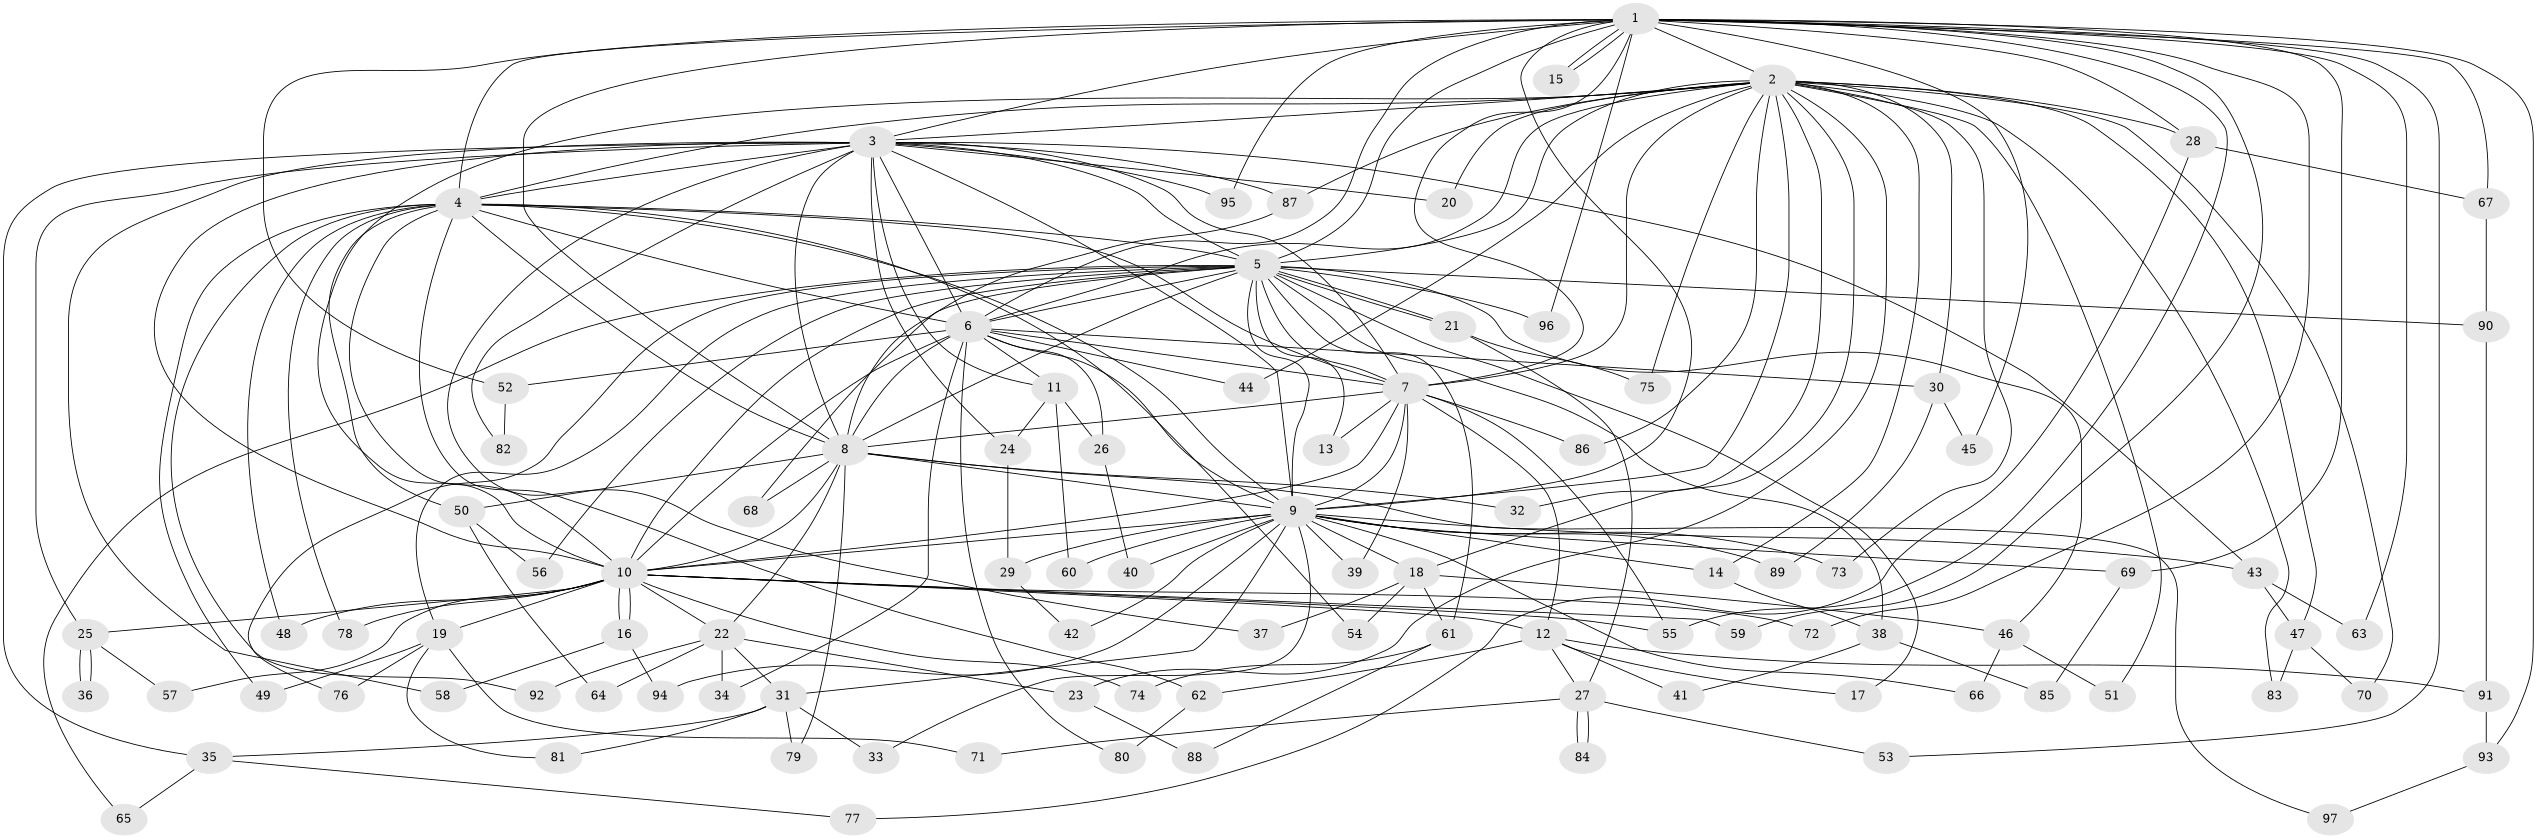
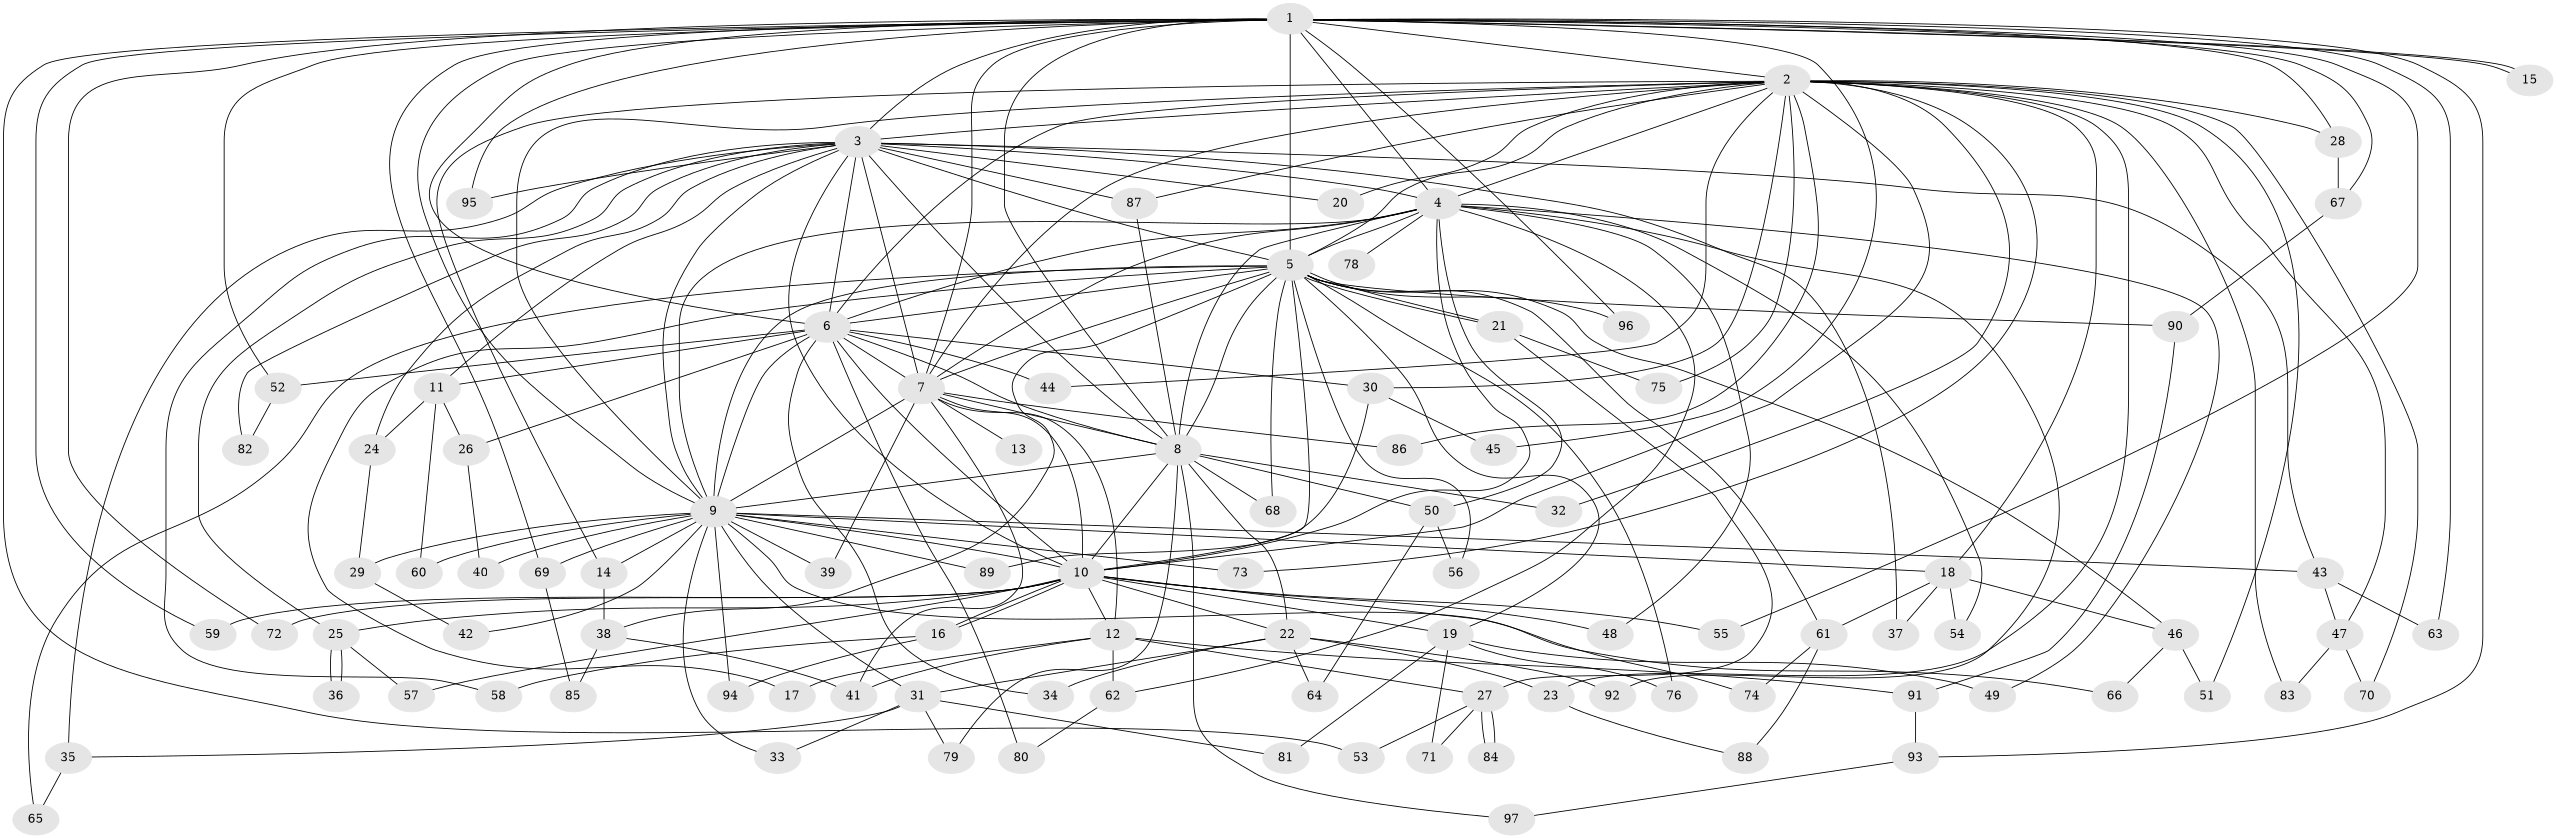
edge "5" -- "13": removed
edge "7" -- "55": now "7" -- "41"
edge "10" -- "78": removed
node "77": removed
